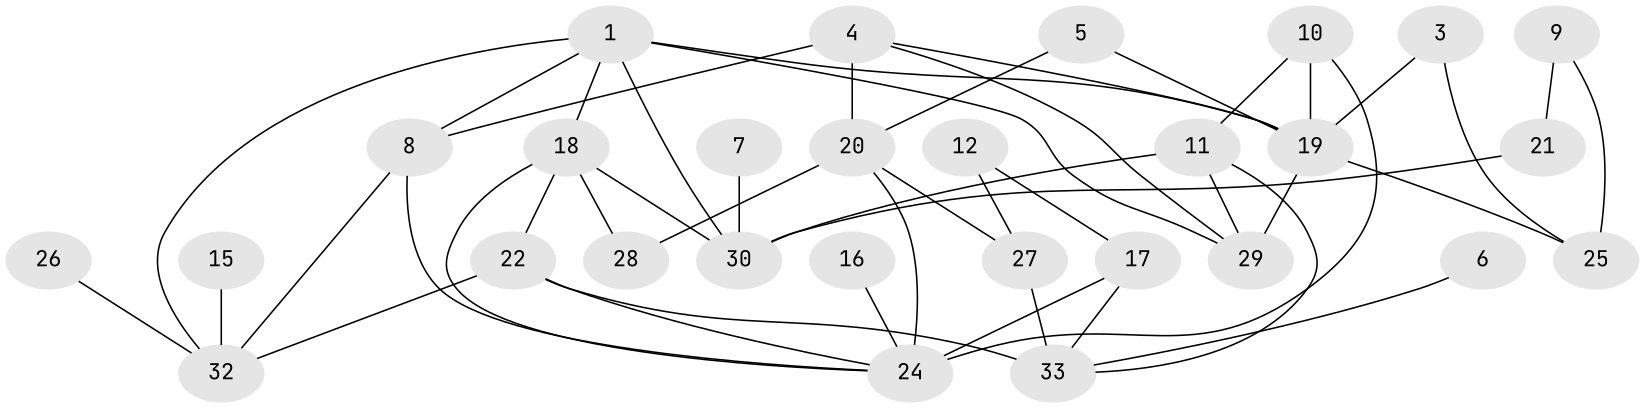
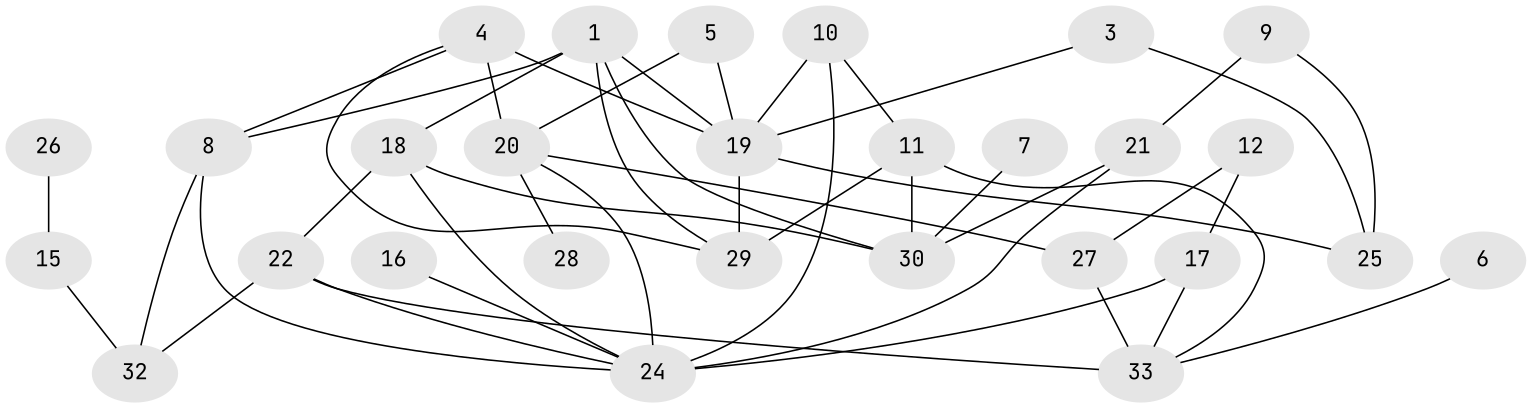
edge "1" -- "32": removed
edge "18" -- "28": removed
edge "21" -- "24": added
edge "26" -- "32": now "26" -- "15"
